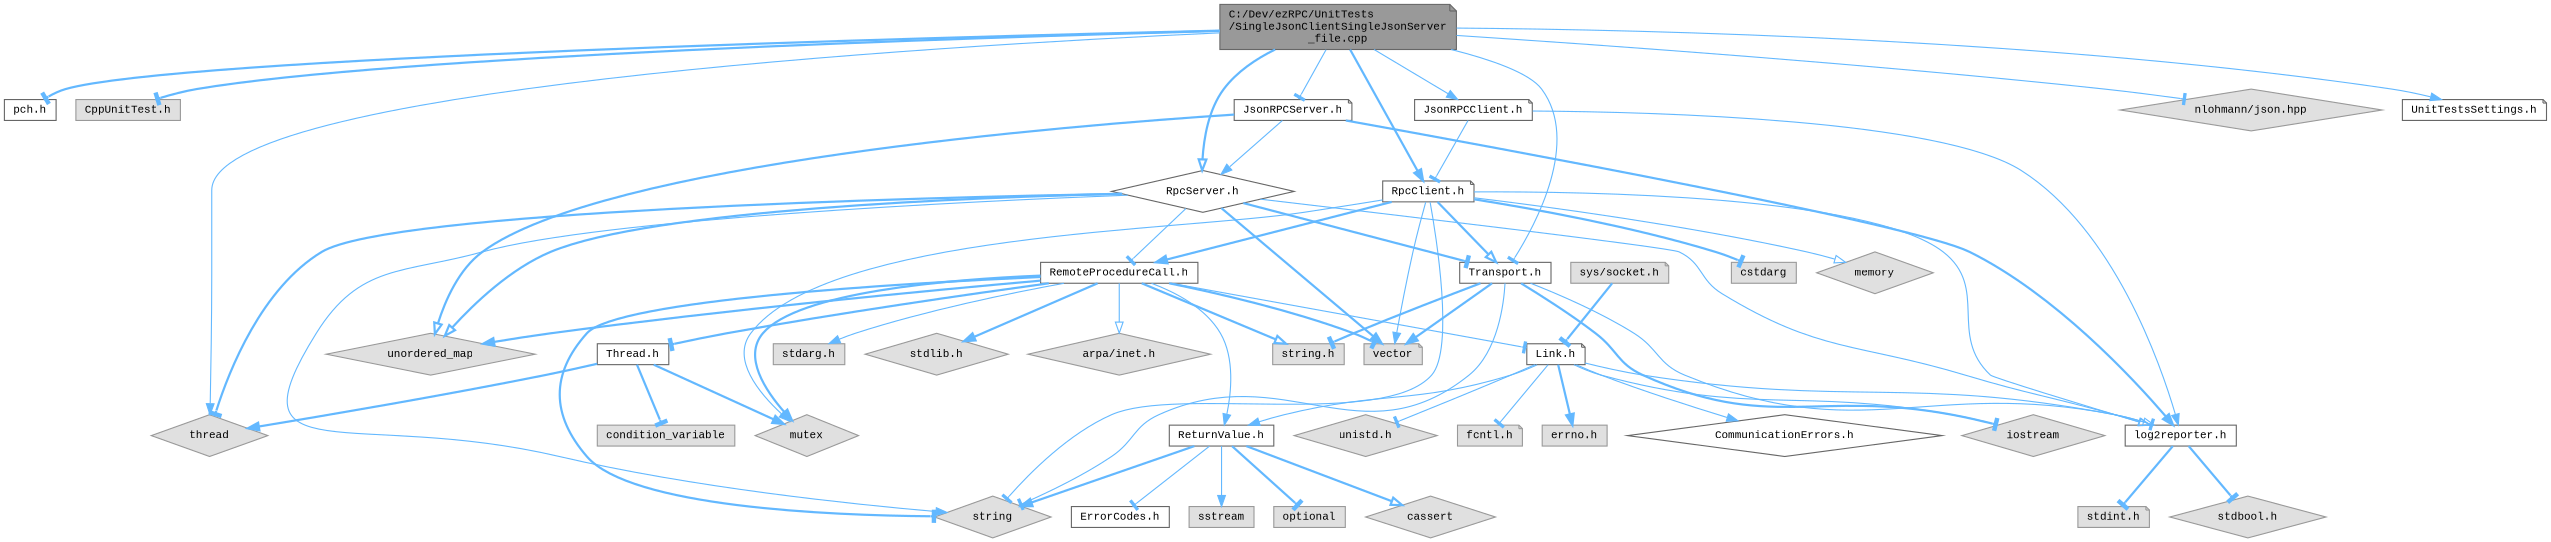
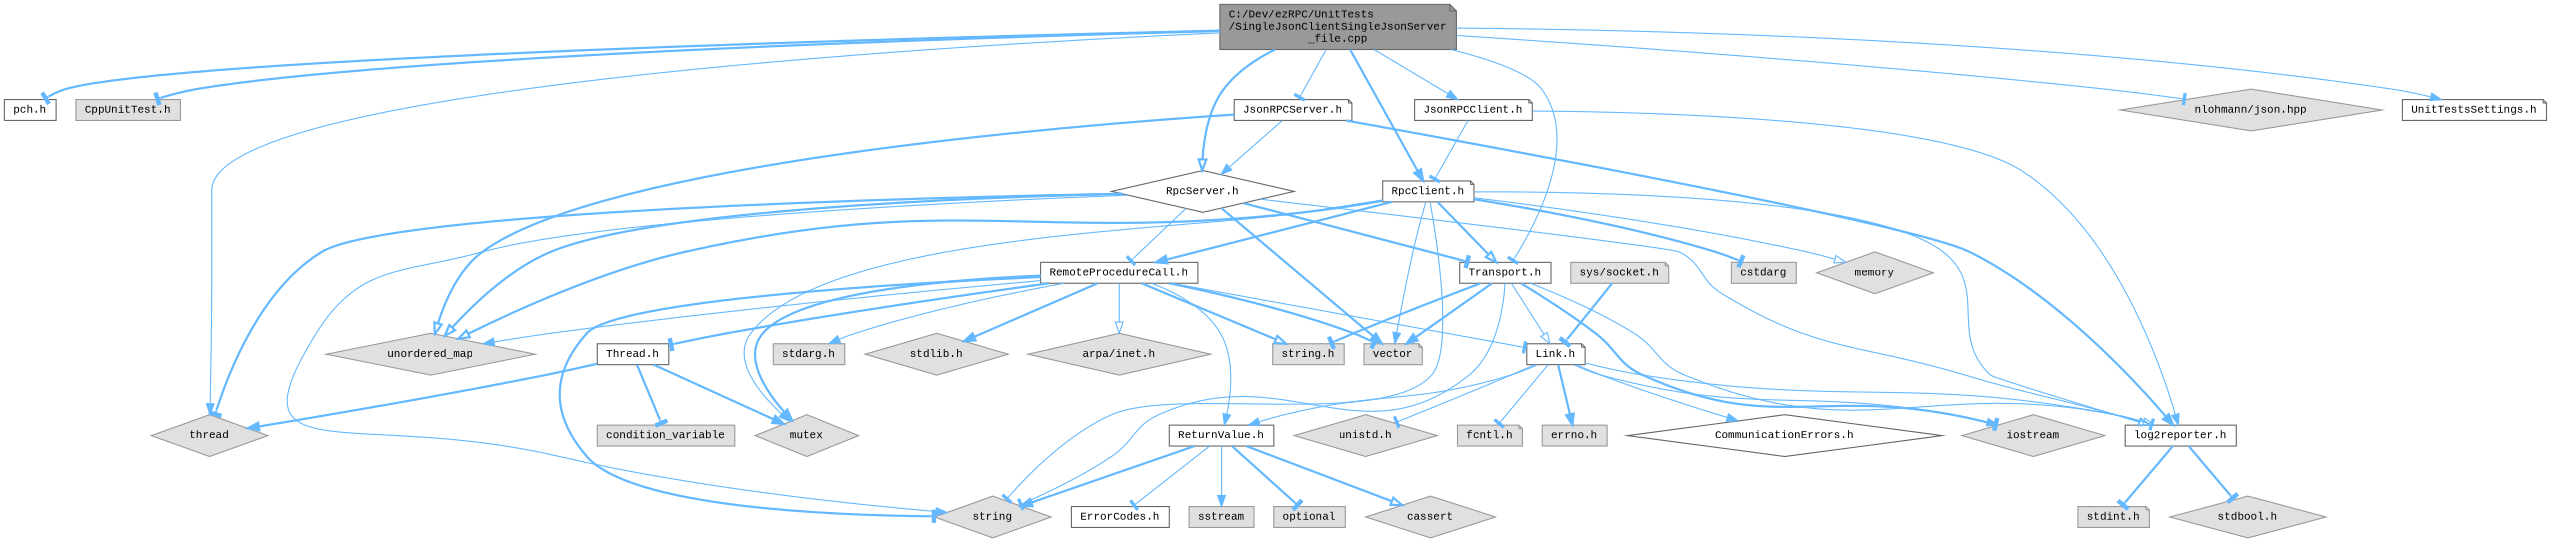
edge "RpcClient.h" -> "unordered_map": added
edge "RemoteProcedureCall.h" -> "unordered_map": style bold -> solid
edge "Transport.h" -> "Link.h": added
edge "Link.h" -> "iostream": arrowhead tee -> normal
